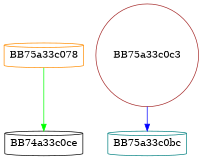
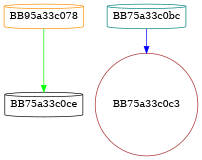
node "BB75a33c078": label "BB75a33c078" -> "BB95a33c078"
edge "BB75a33c0c3" -> "BB75a33c0bc": reversed
node "BB74a33c0ce": label "BB74a33c0ce" -> "BB75a33c0ce"
